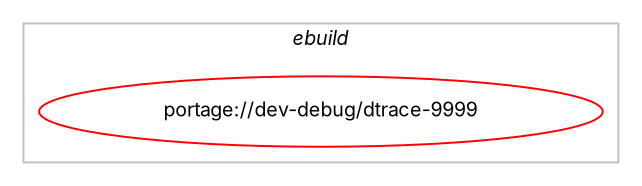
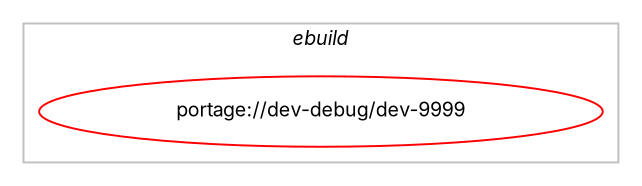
node "portage://dev-debug/dtrace-9999": label "portage://dev-debug/dtrace-9999" -> "portage://dev-debug/dev-9999"
